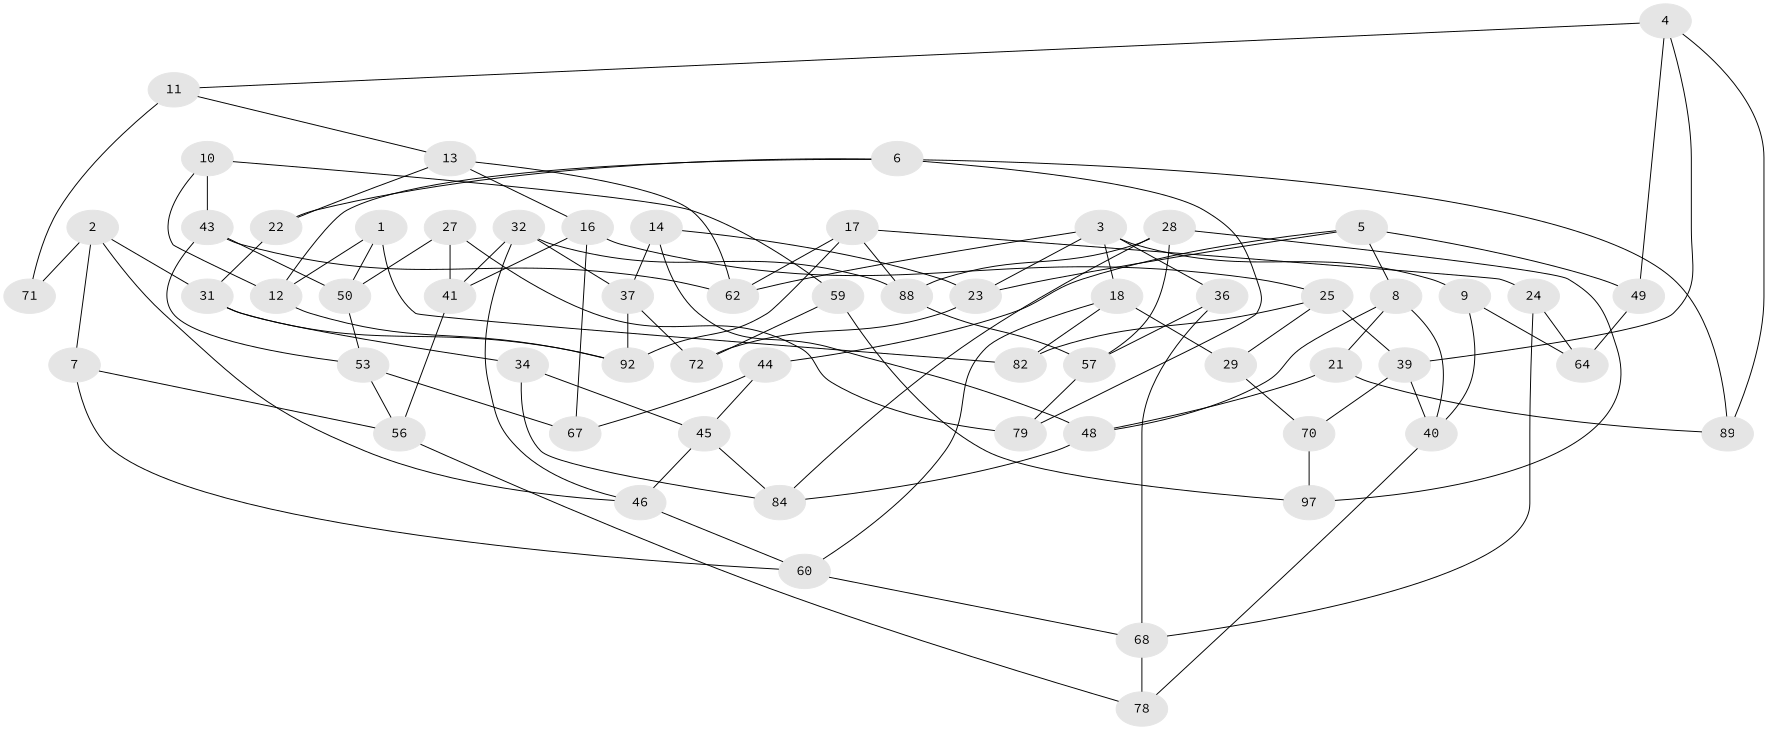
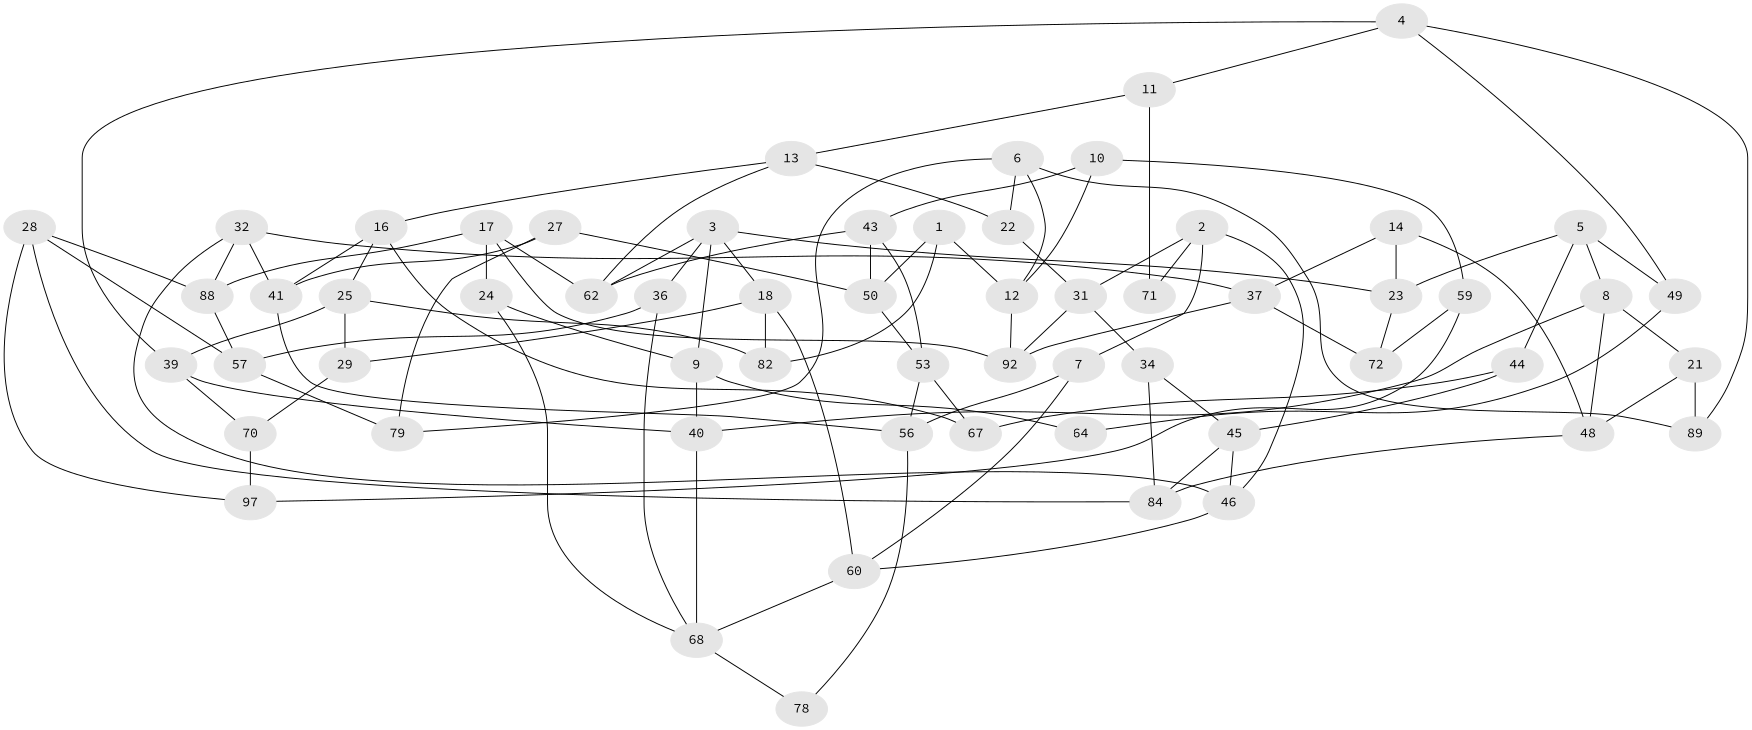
edge "24" -- "64": now "24" -- "9"
edge "40" -- "78": now "40" -- "68"
